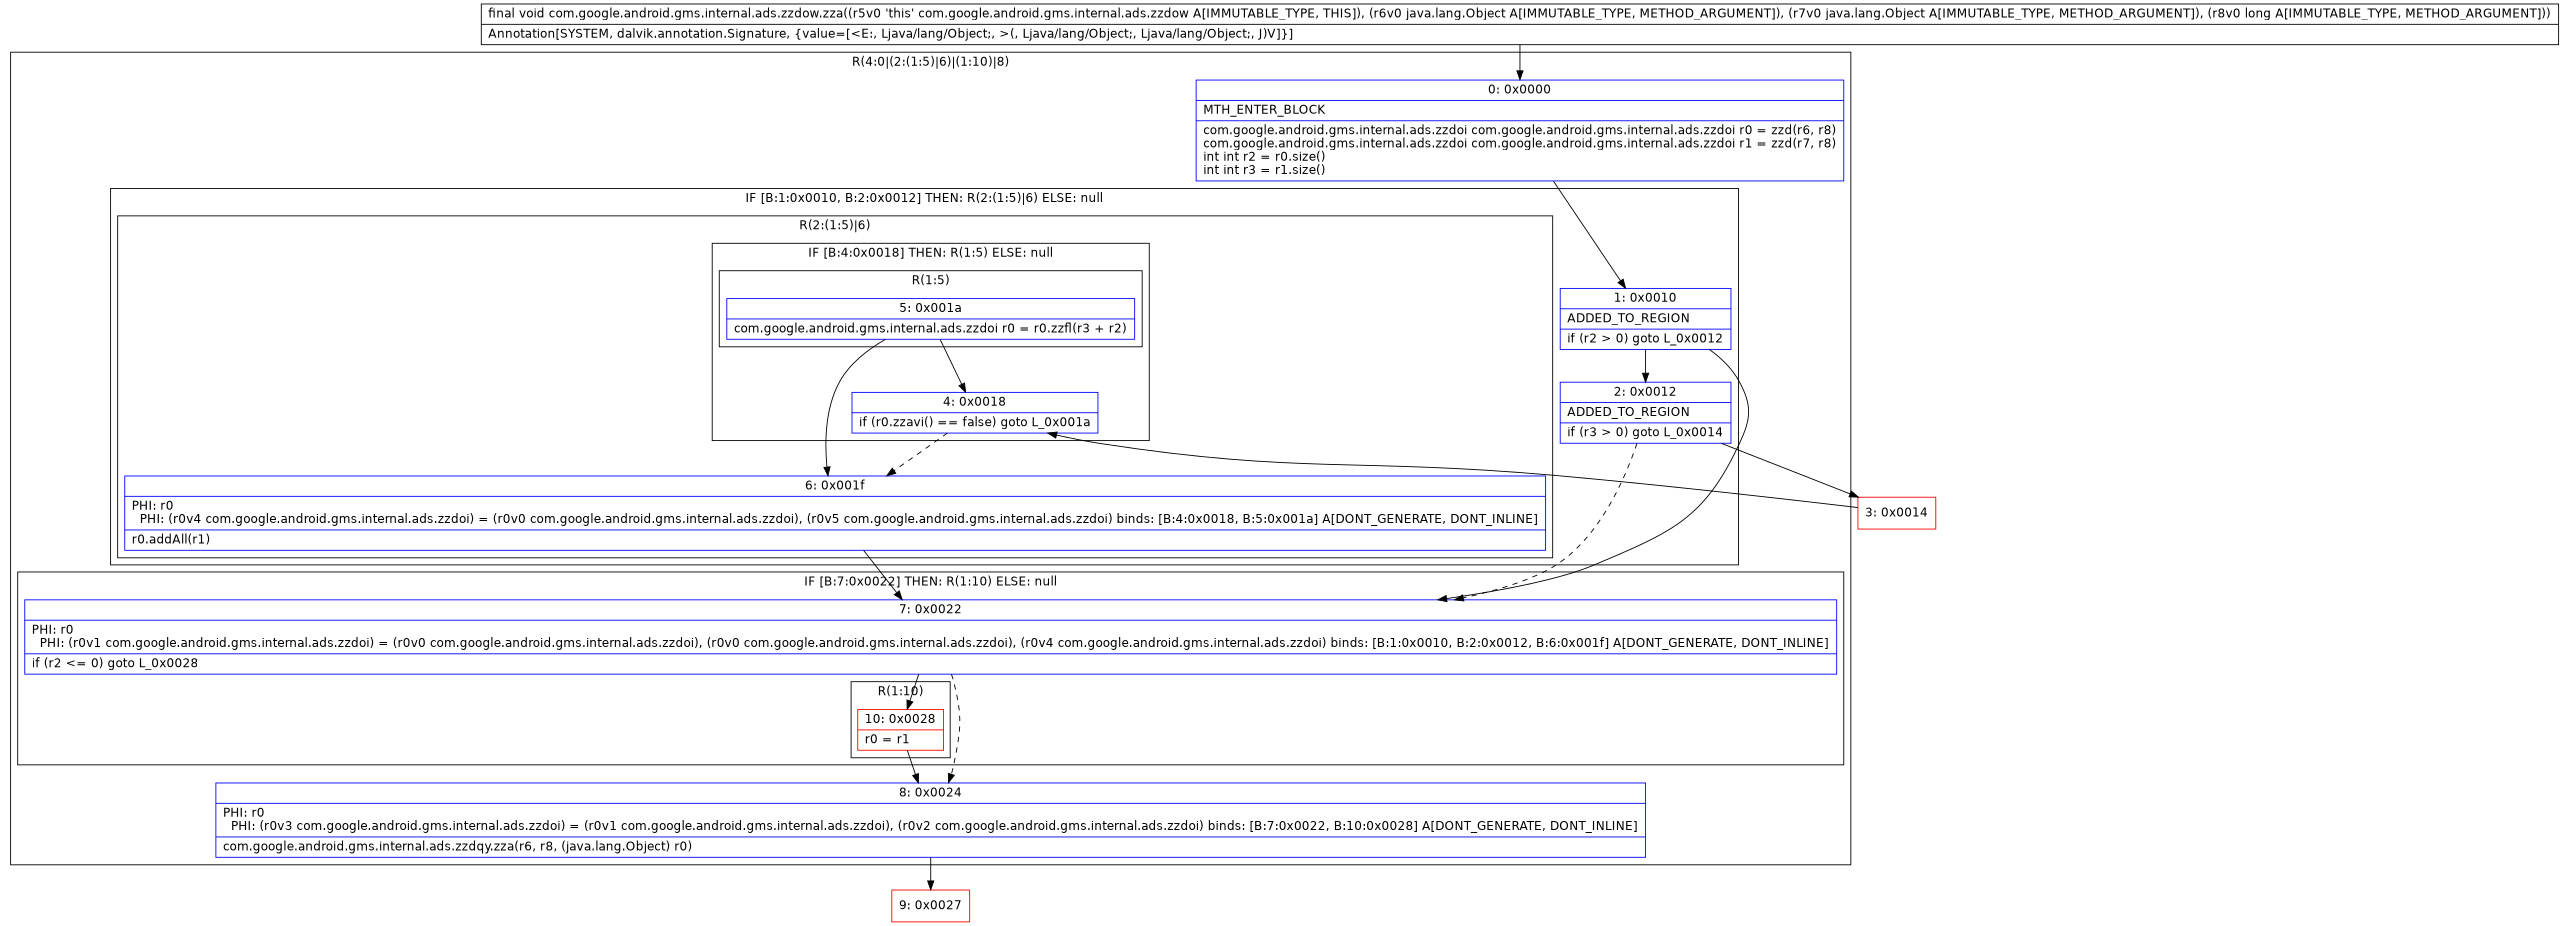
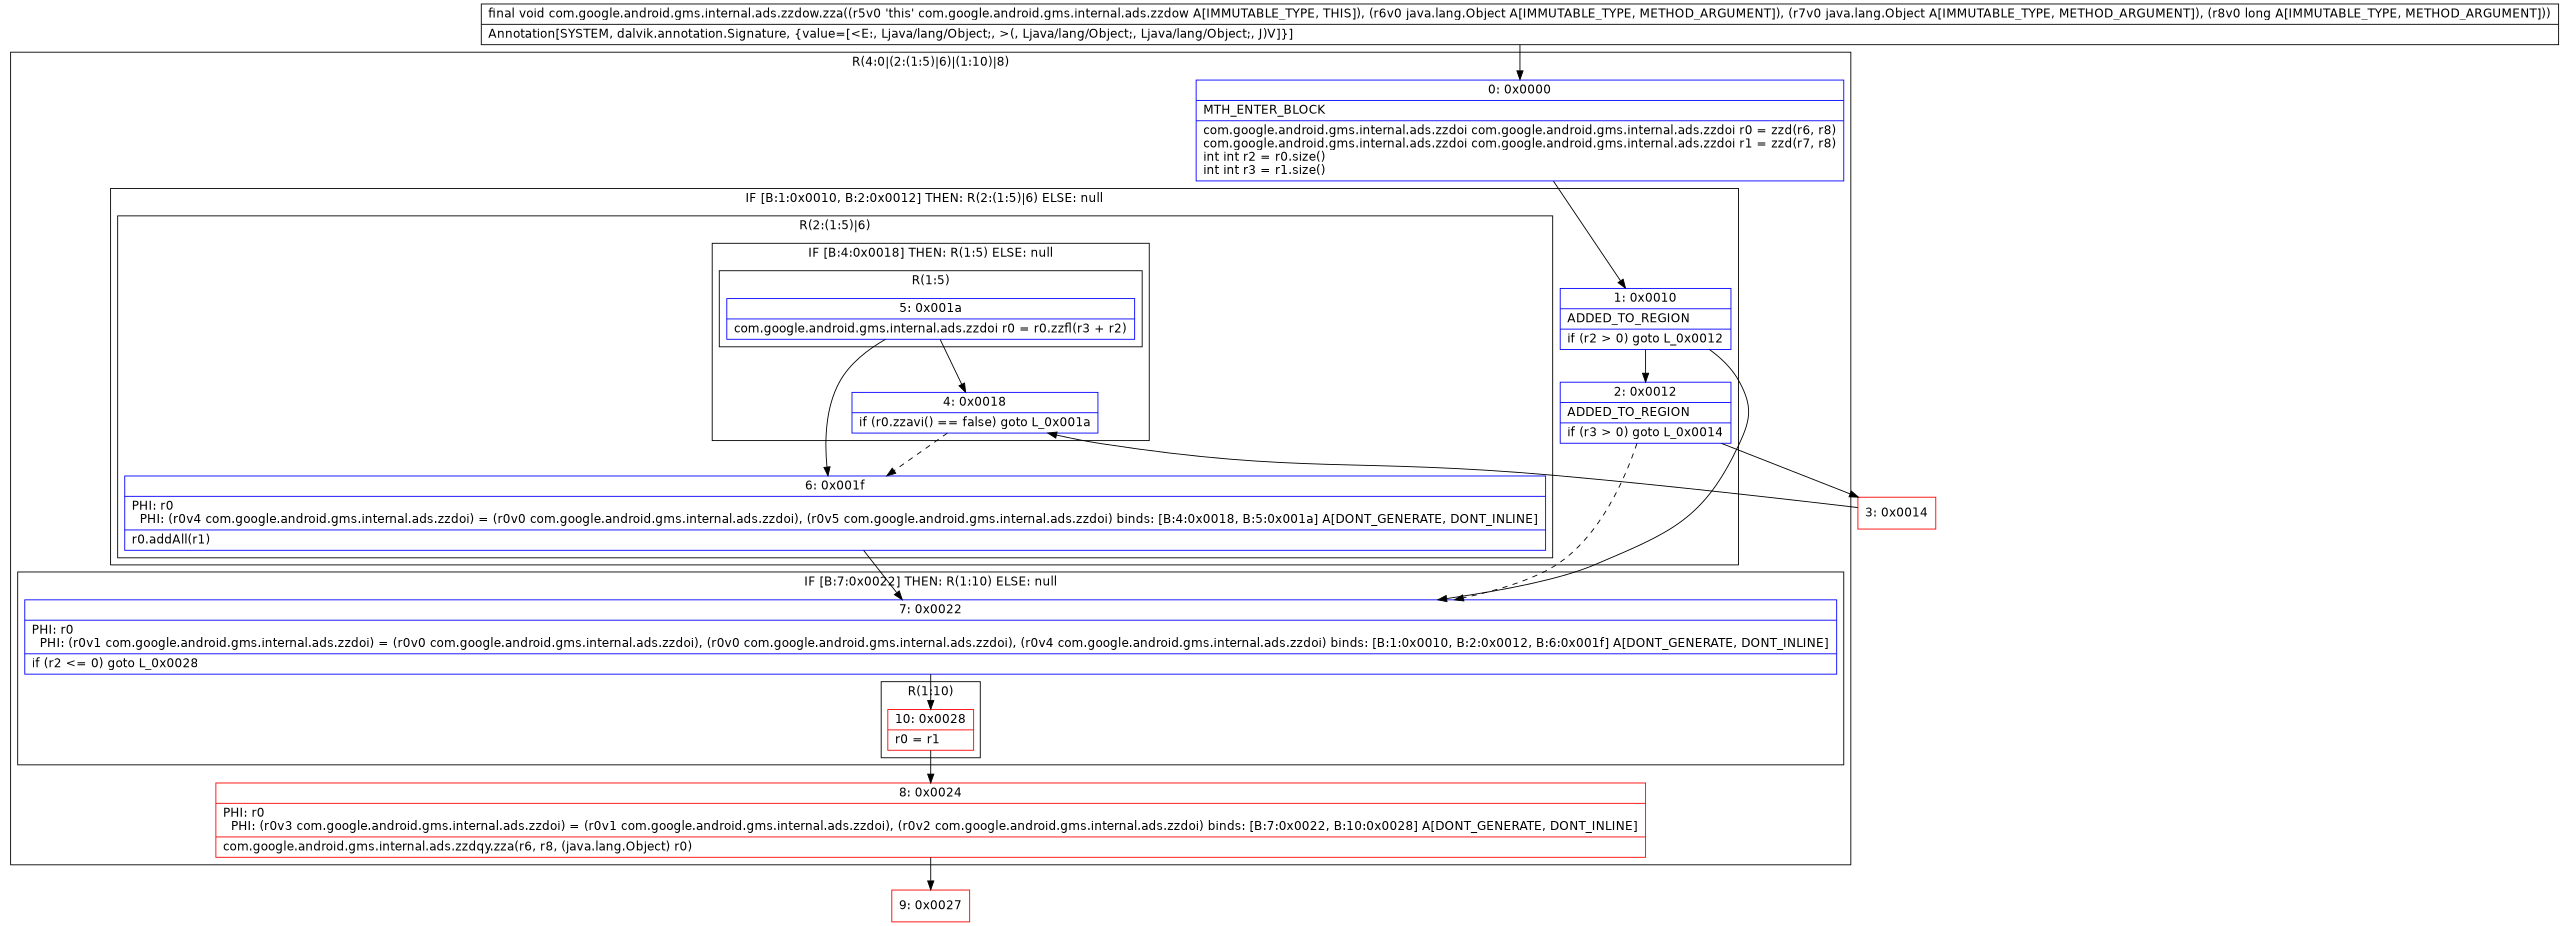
edge "7: 0x0022" -> "8: 0x0024": removed
node "8: 0x0024": color blue -> red
